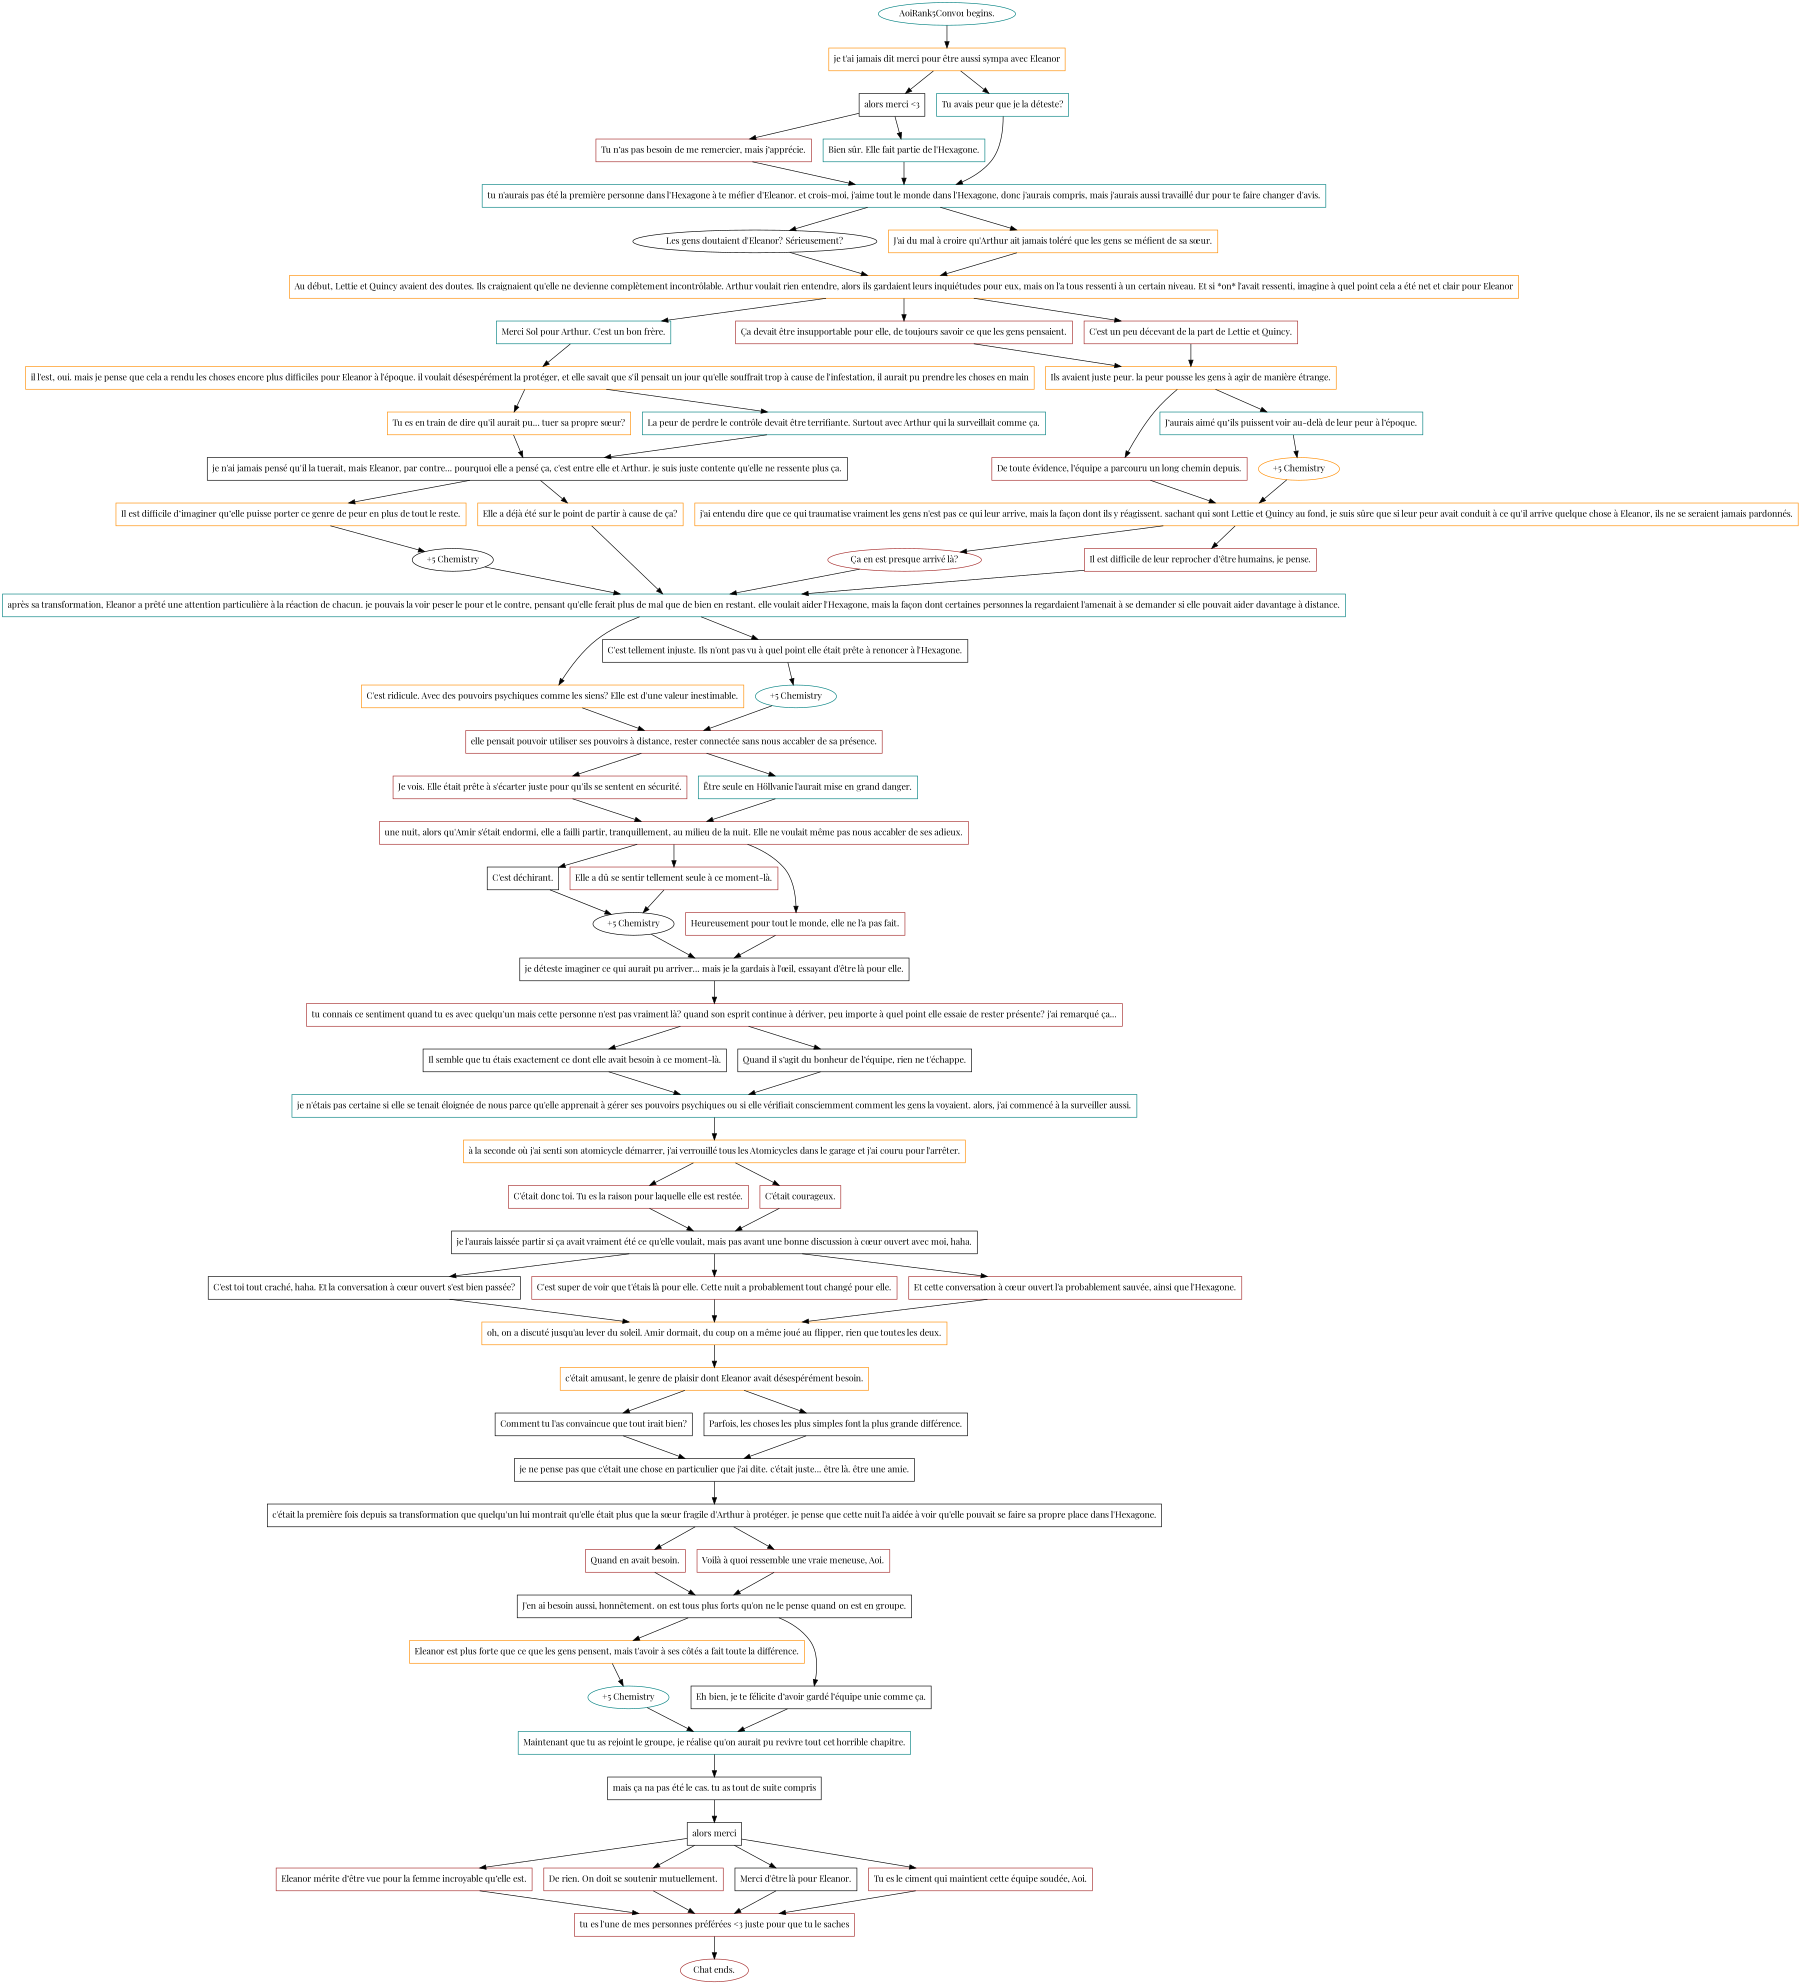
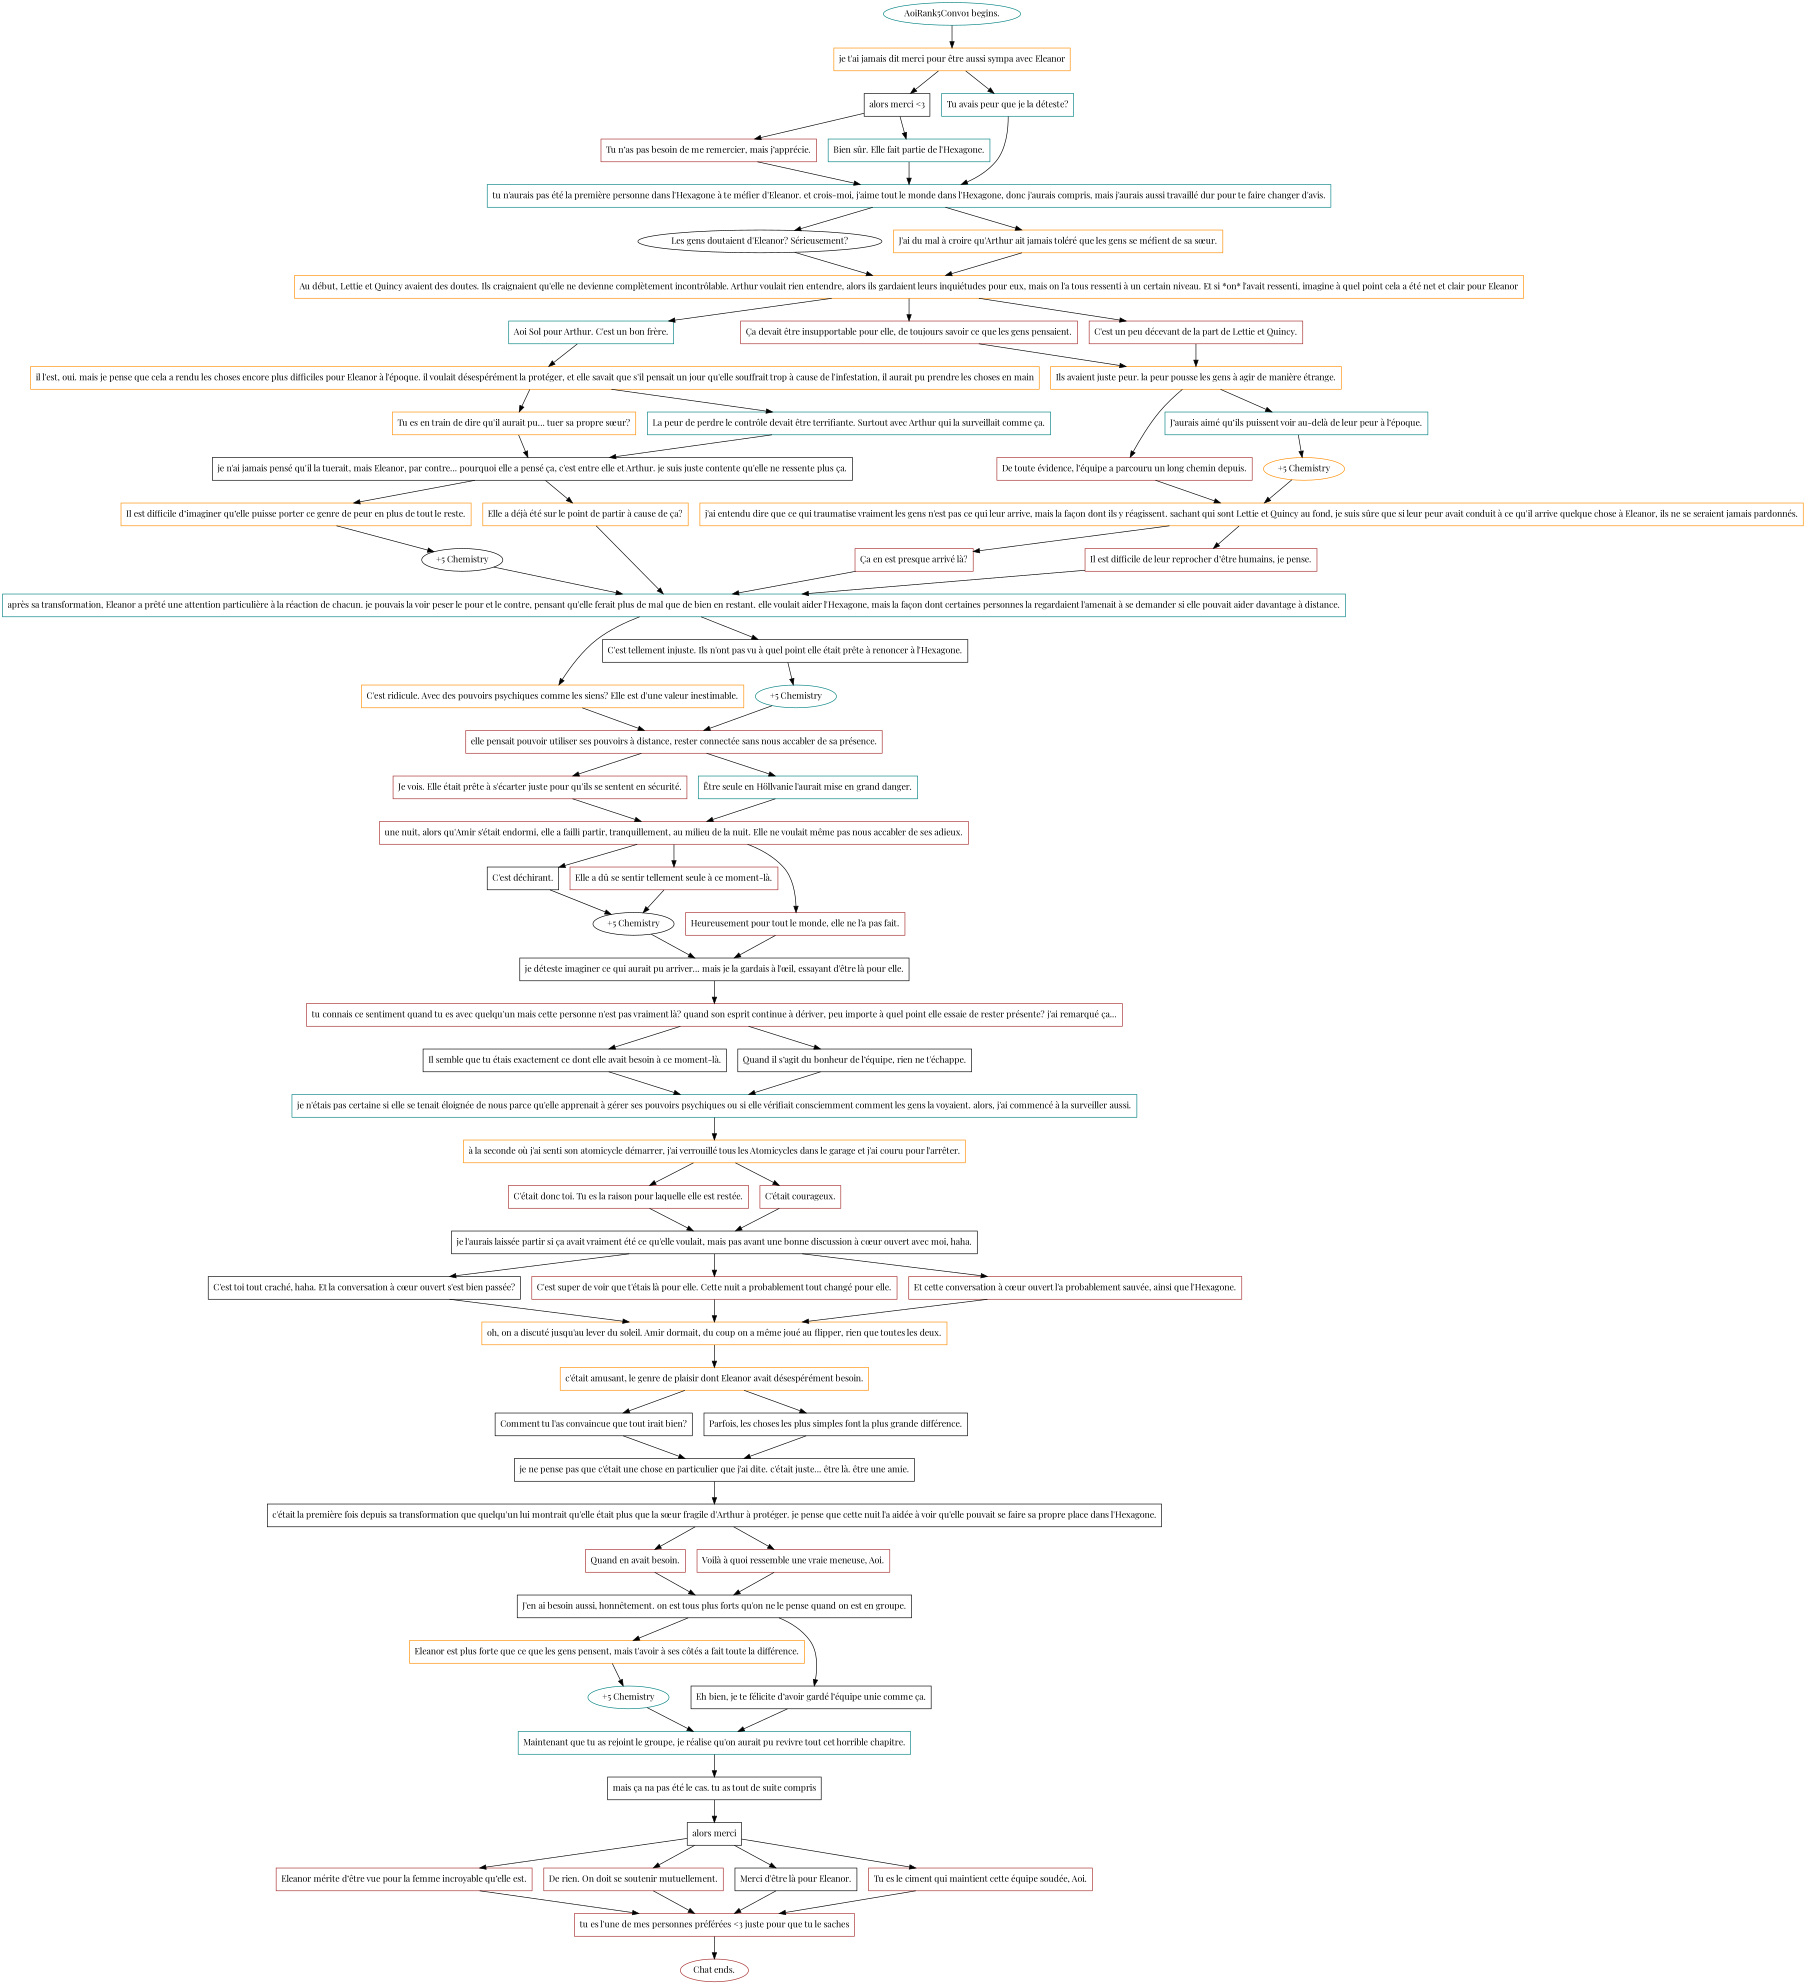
node "Merci Sol pour Arthur. C'est un bon frère.": label "Merci Sol pour Arthur. C'est un bon frère." -> "Aoi Sol pour Arthur. C'est un bon frère."
node "Ça en est presque arrivé là?": shape ellipse -> box
